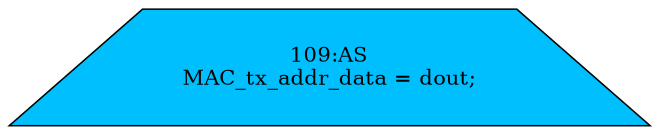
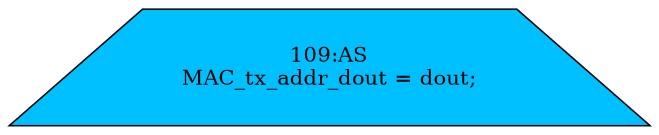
node "109:AS MAC_tx_addr_data = dout;": label "109:AS MAC_tx_addr_data = dout;" -> "109:AS MAC_tx_addr_dout = dout;"
